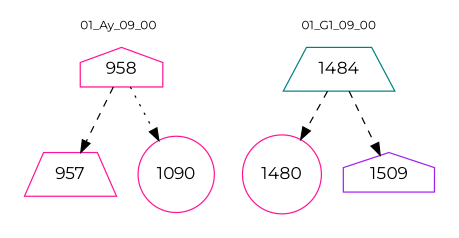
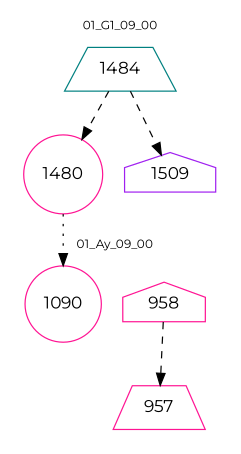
edge "958" -> "1090": now "1480" -> "1090"
